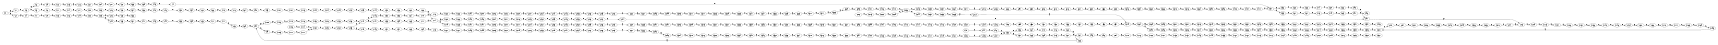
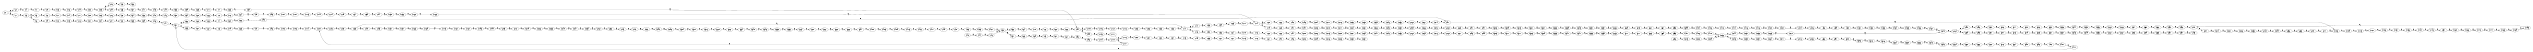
node "S102": added
